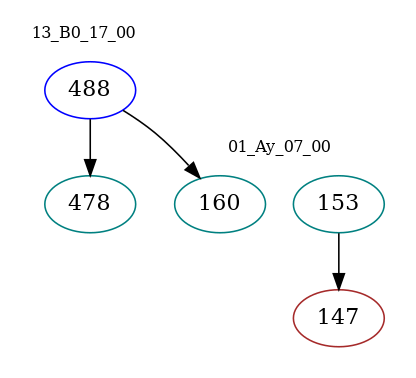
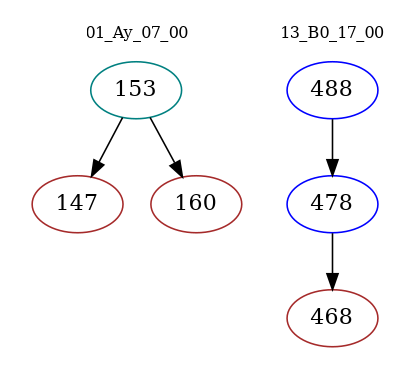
edge "488" -> "160": now "153" -> "160"
node "478": color teal -> blue
node "160": color teal -> brown
node "468": added
